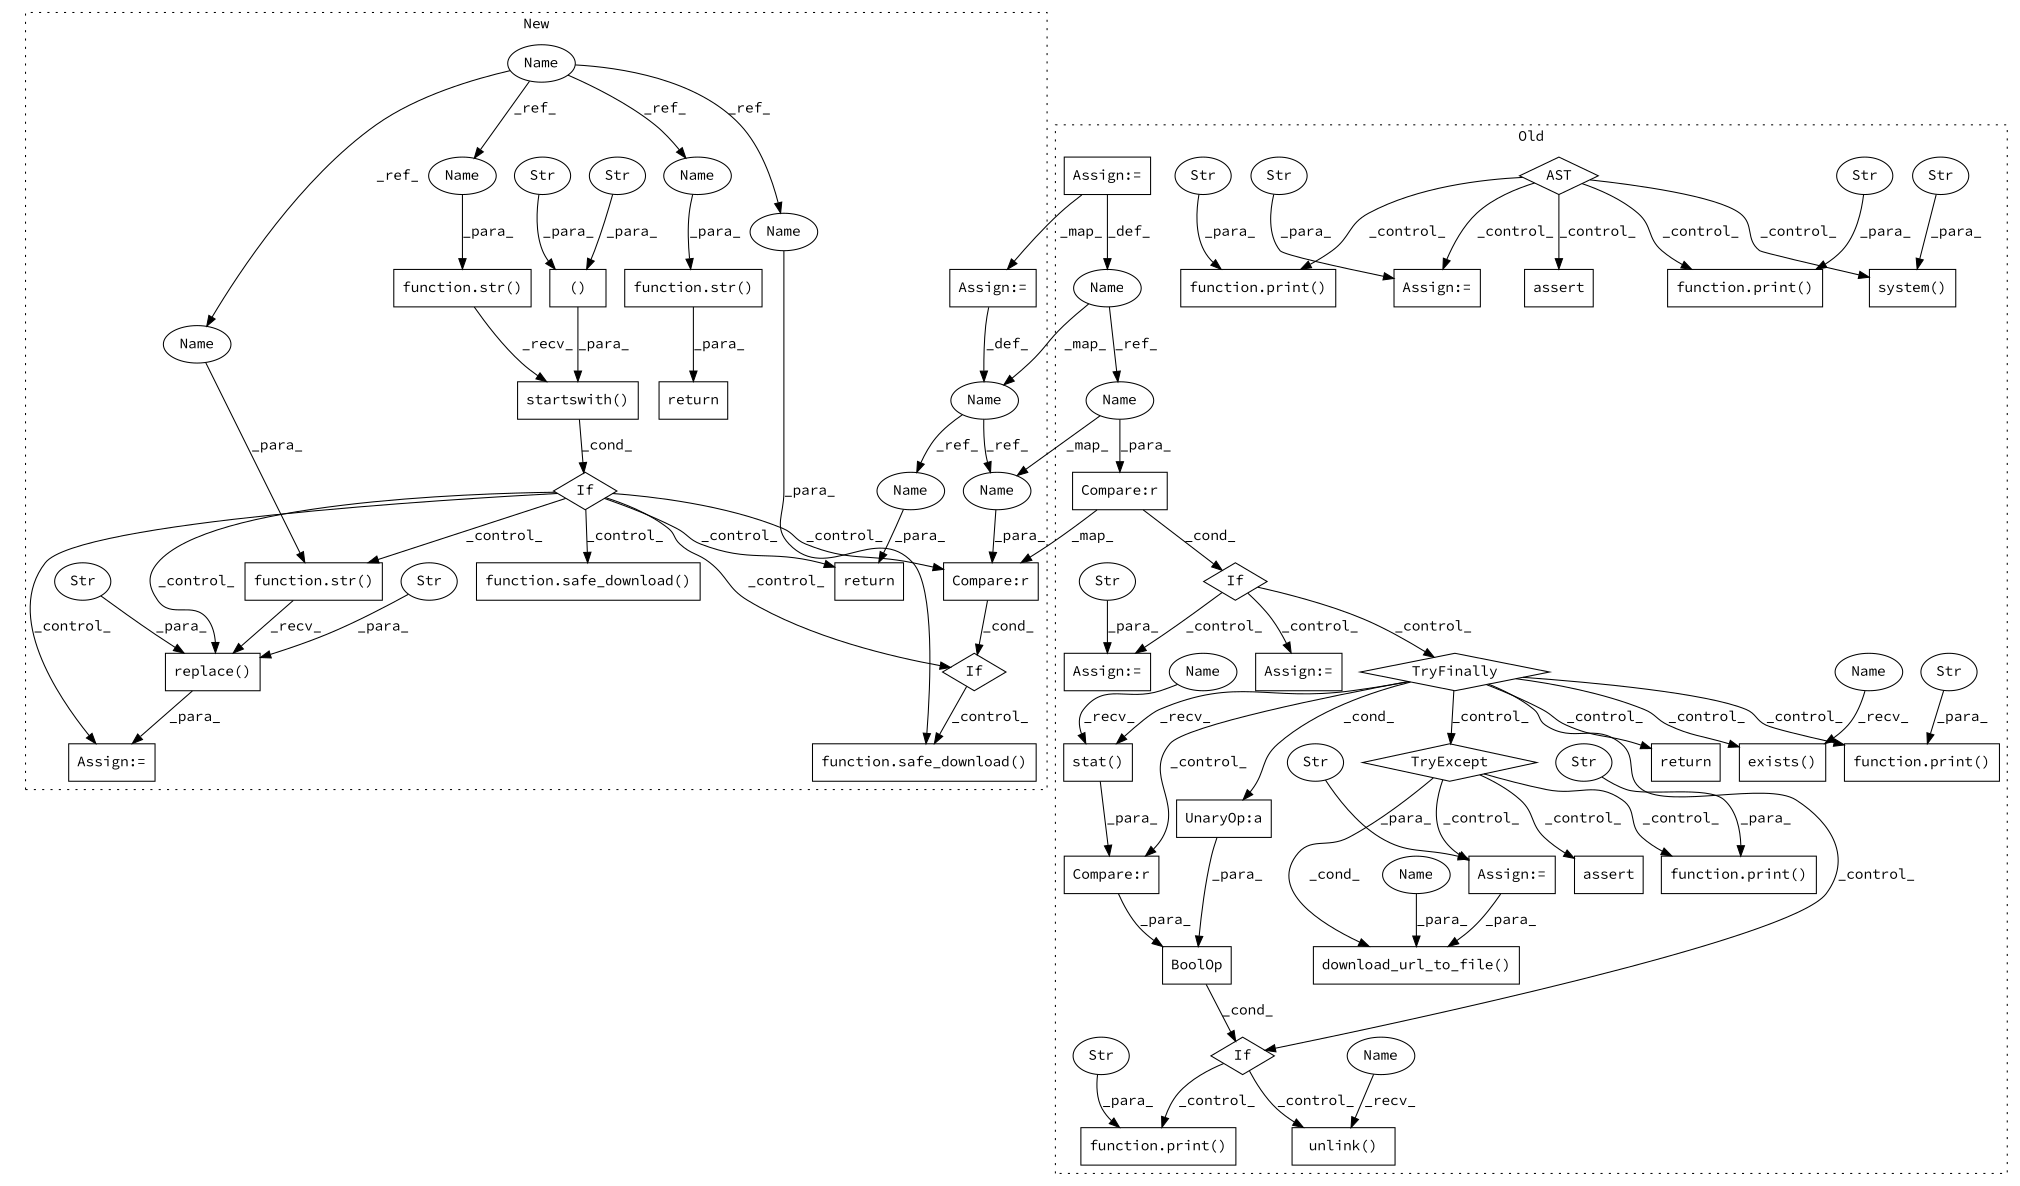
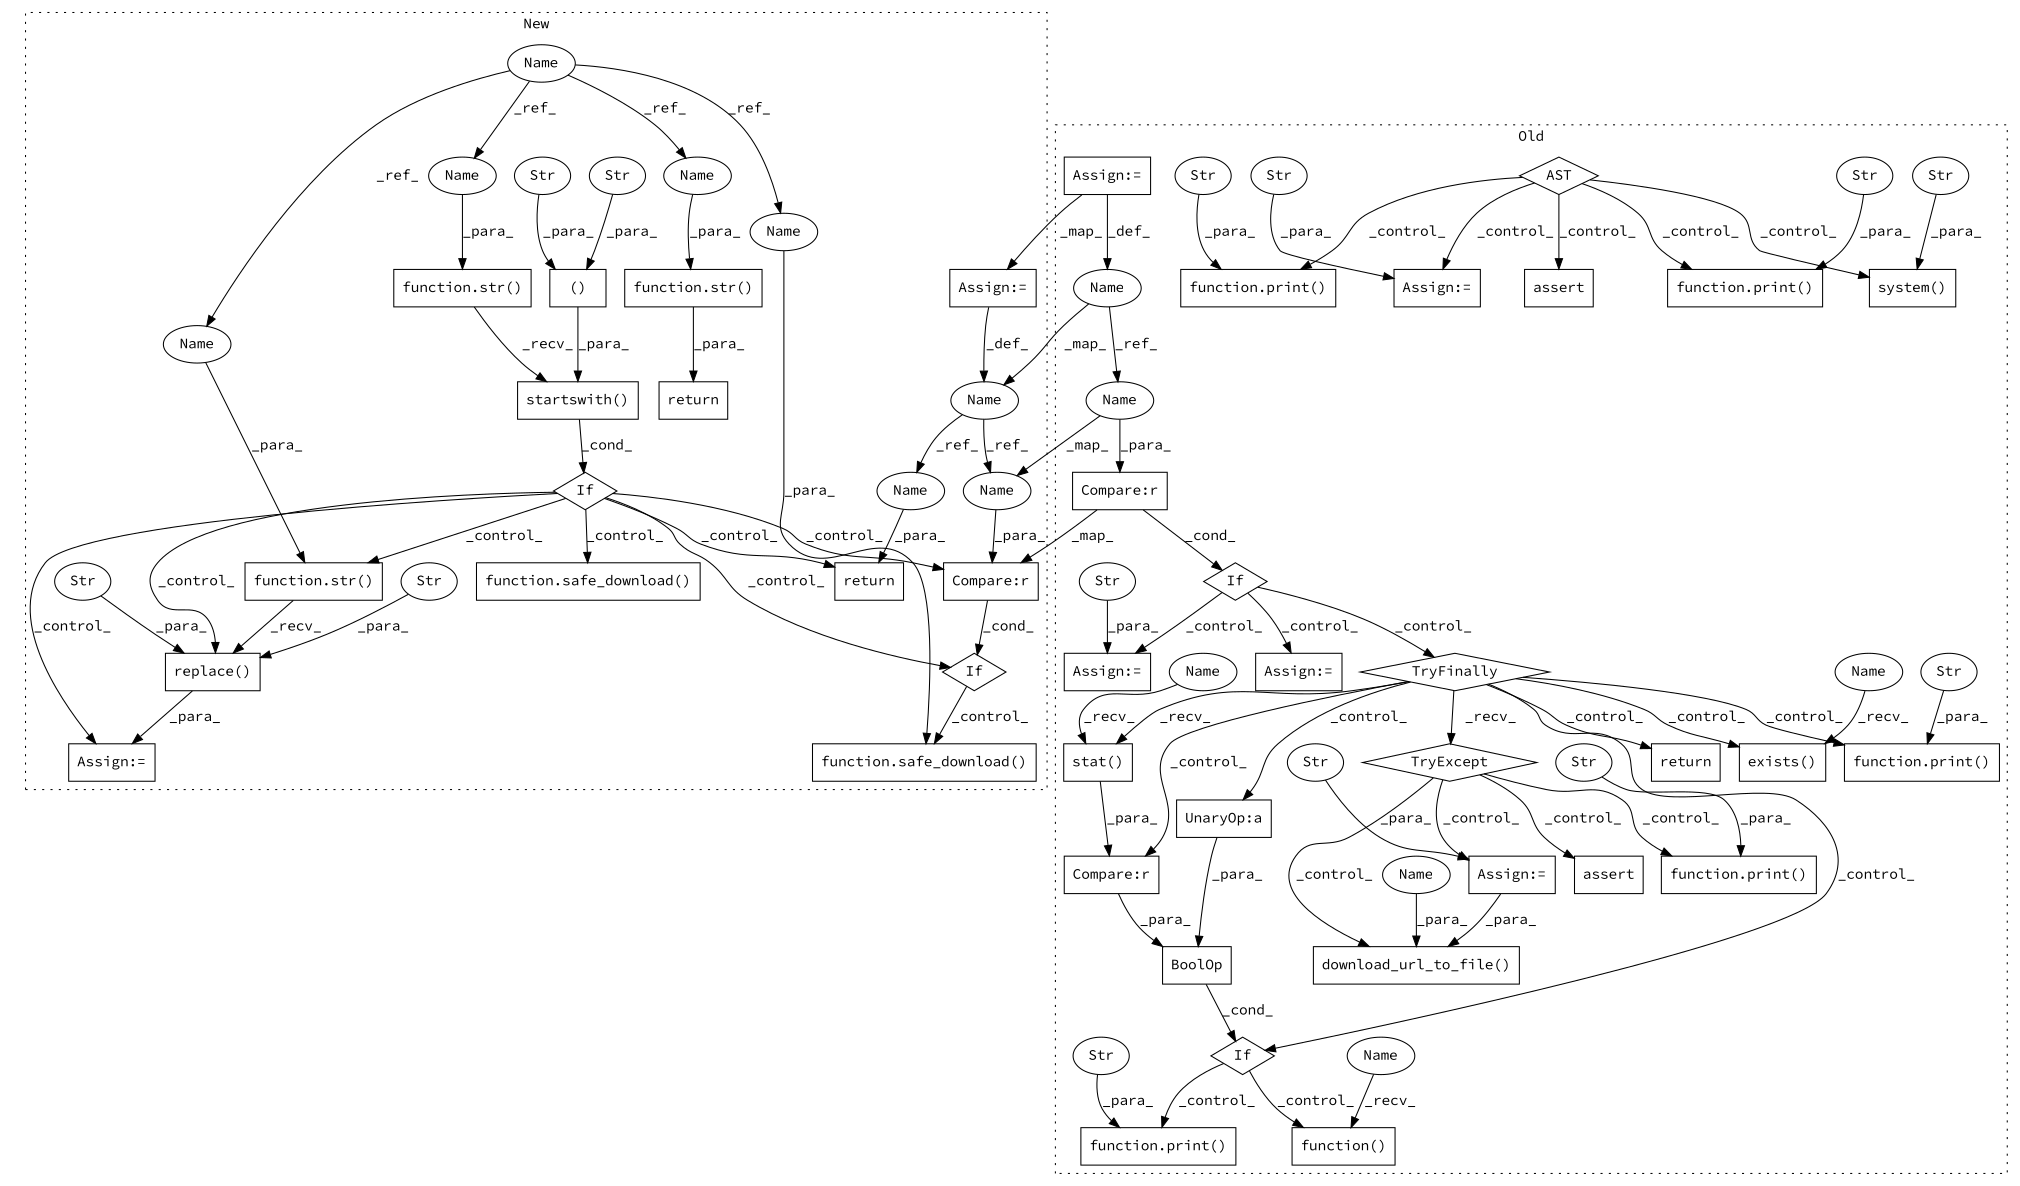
edge "TryFinally" -> "UnaryOp:a": label "_cond_" -> "_control_"
edge "TryFinally" -> "TryExcept": label "_control_" -> "_recv_"
edge "TryExcept" -> "download_url_to_file()": label "_cond_" -> "_control_"
node "unlink()": label "unlink()" -> "function()"
